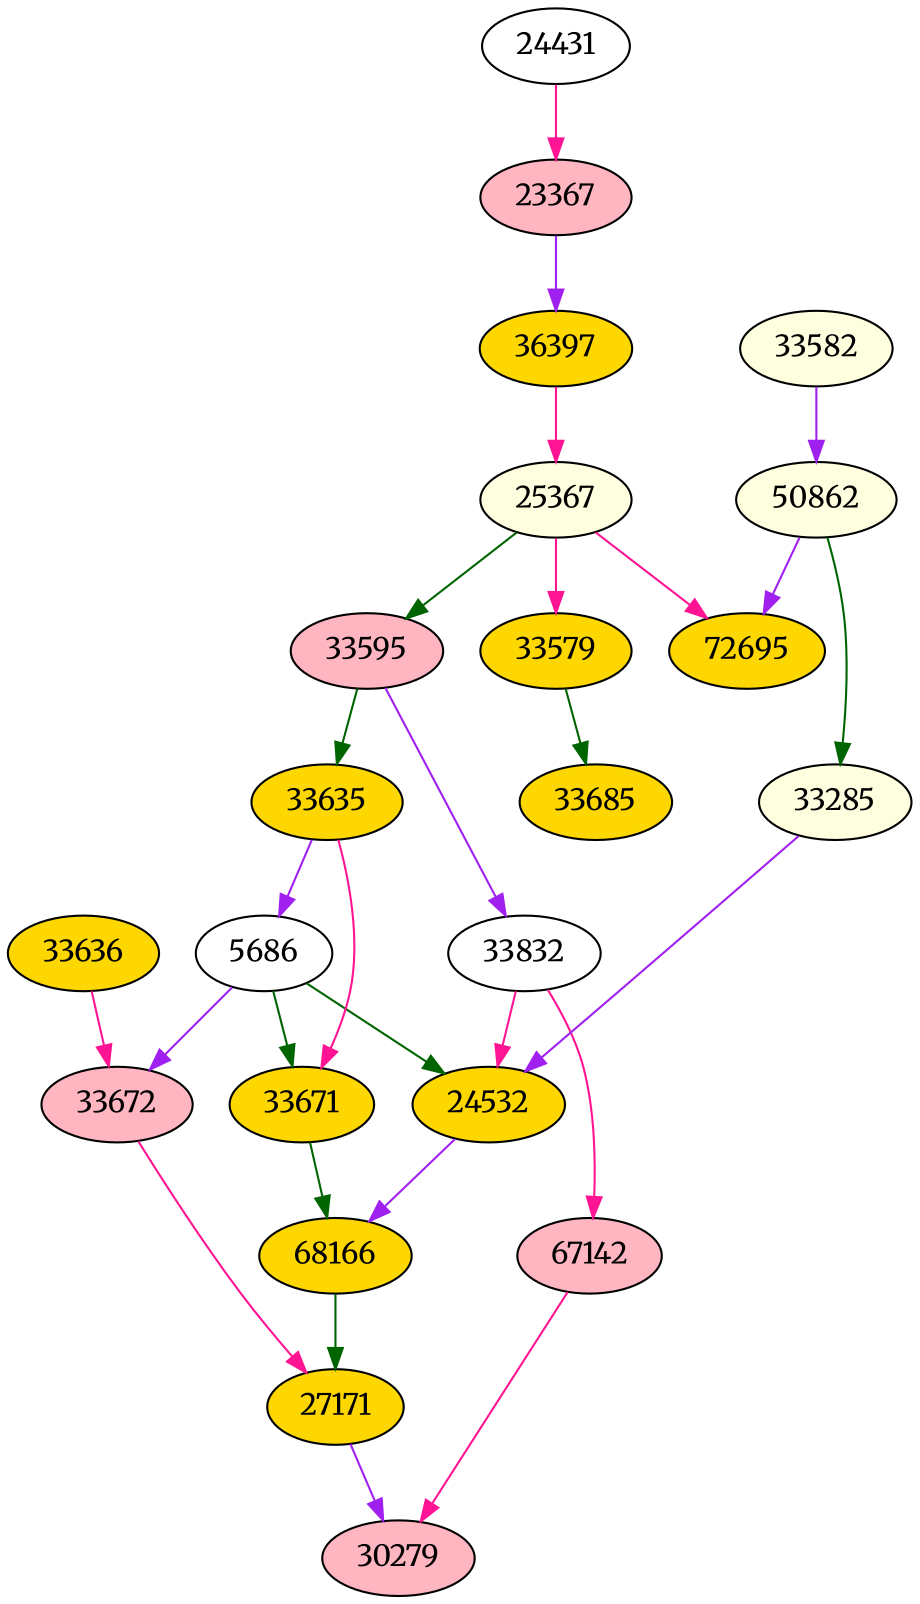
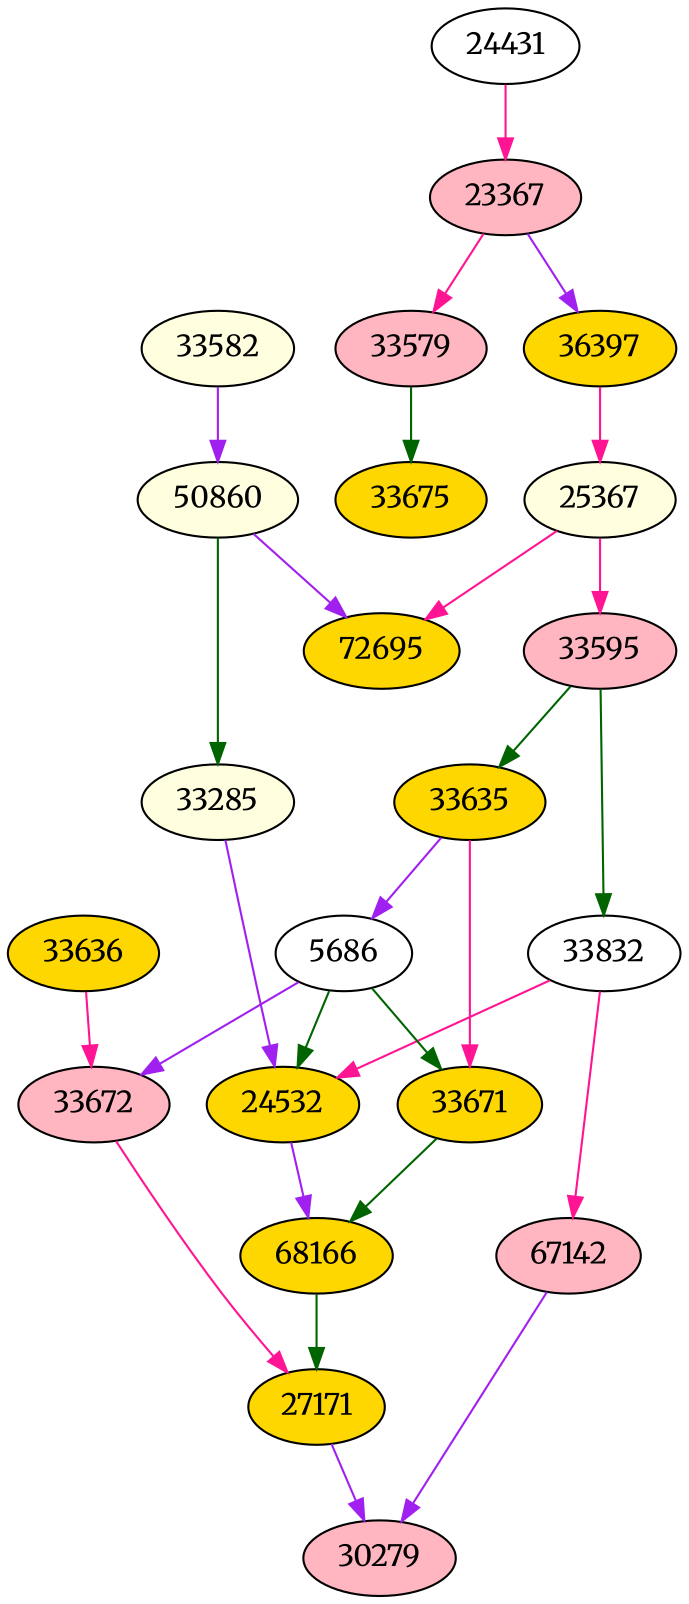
node "50862": label "50862" -> "50860"
edge "25367" -> "33579": now "23367" -> "33579"
edge "25367" -> "33595": color darkgreen -> deeppink
node "33579": fillcolor gold -> lightpink
edge "33595" -> "33832": color purple -> darkgreen
node "33685": label "33685" -> "33675"
edge "67142" -> "30279": color deeppink -> purple
